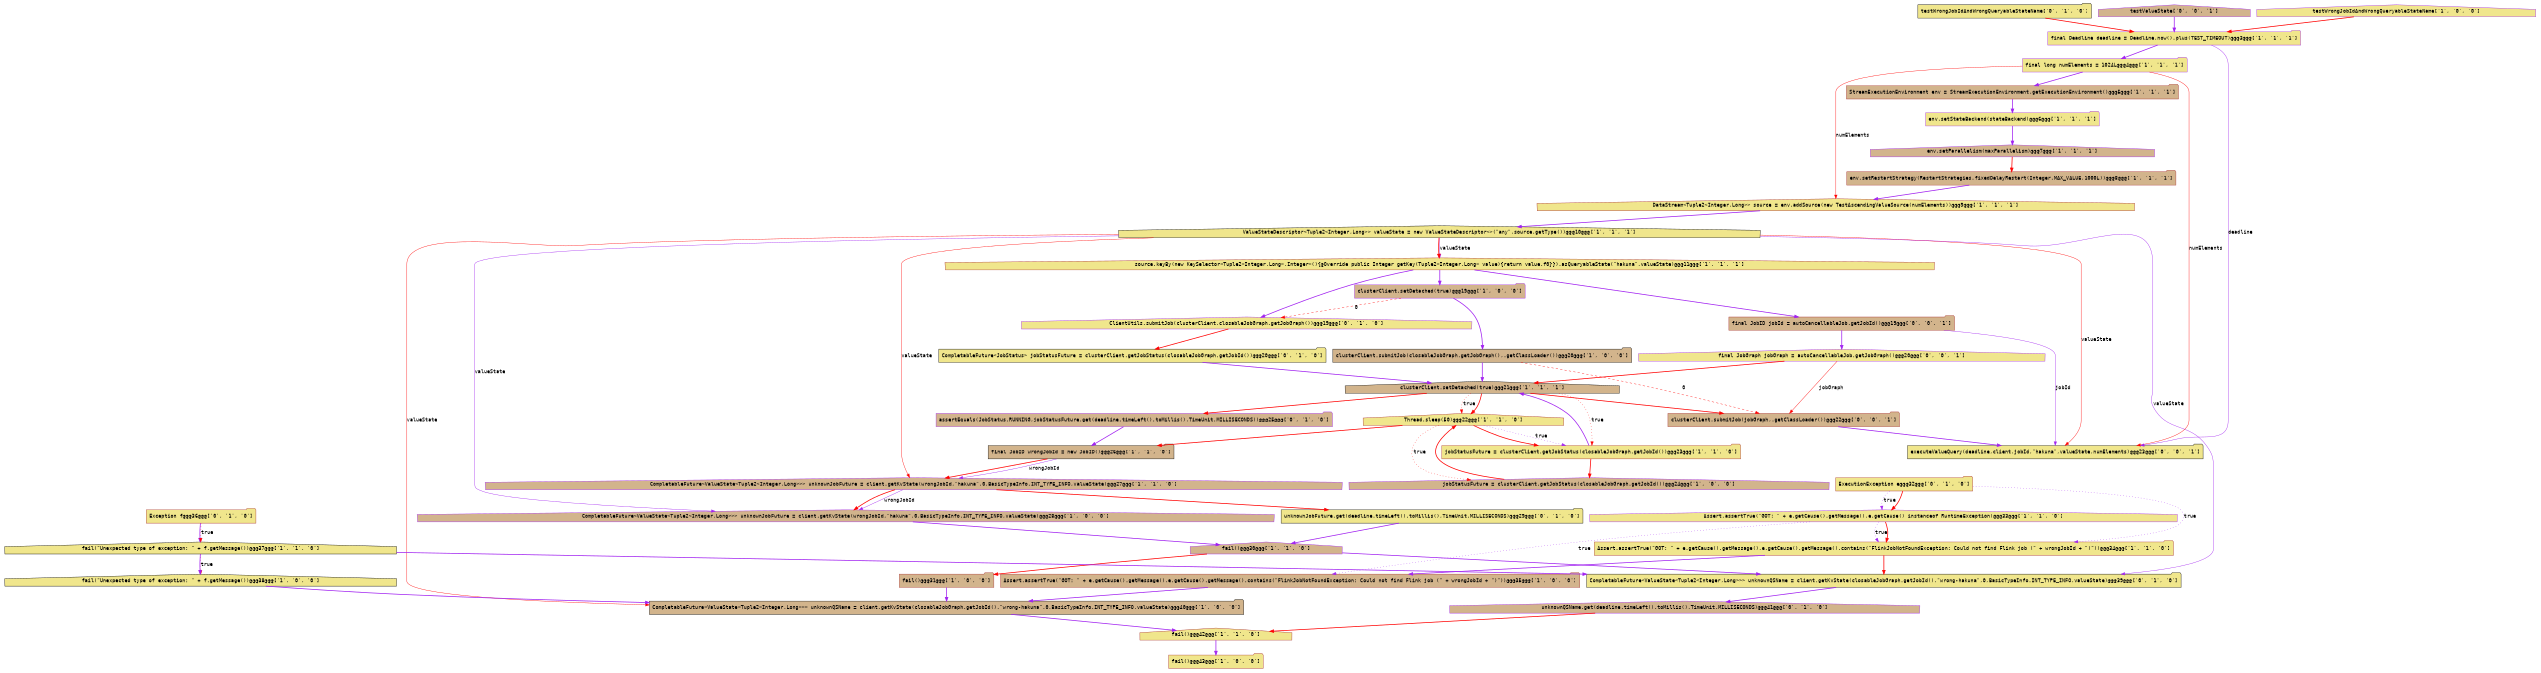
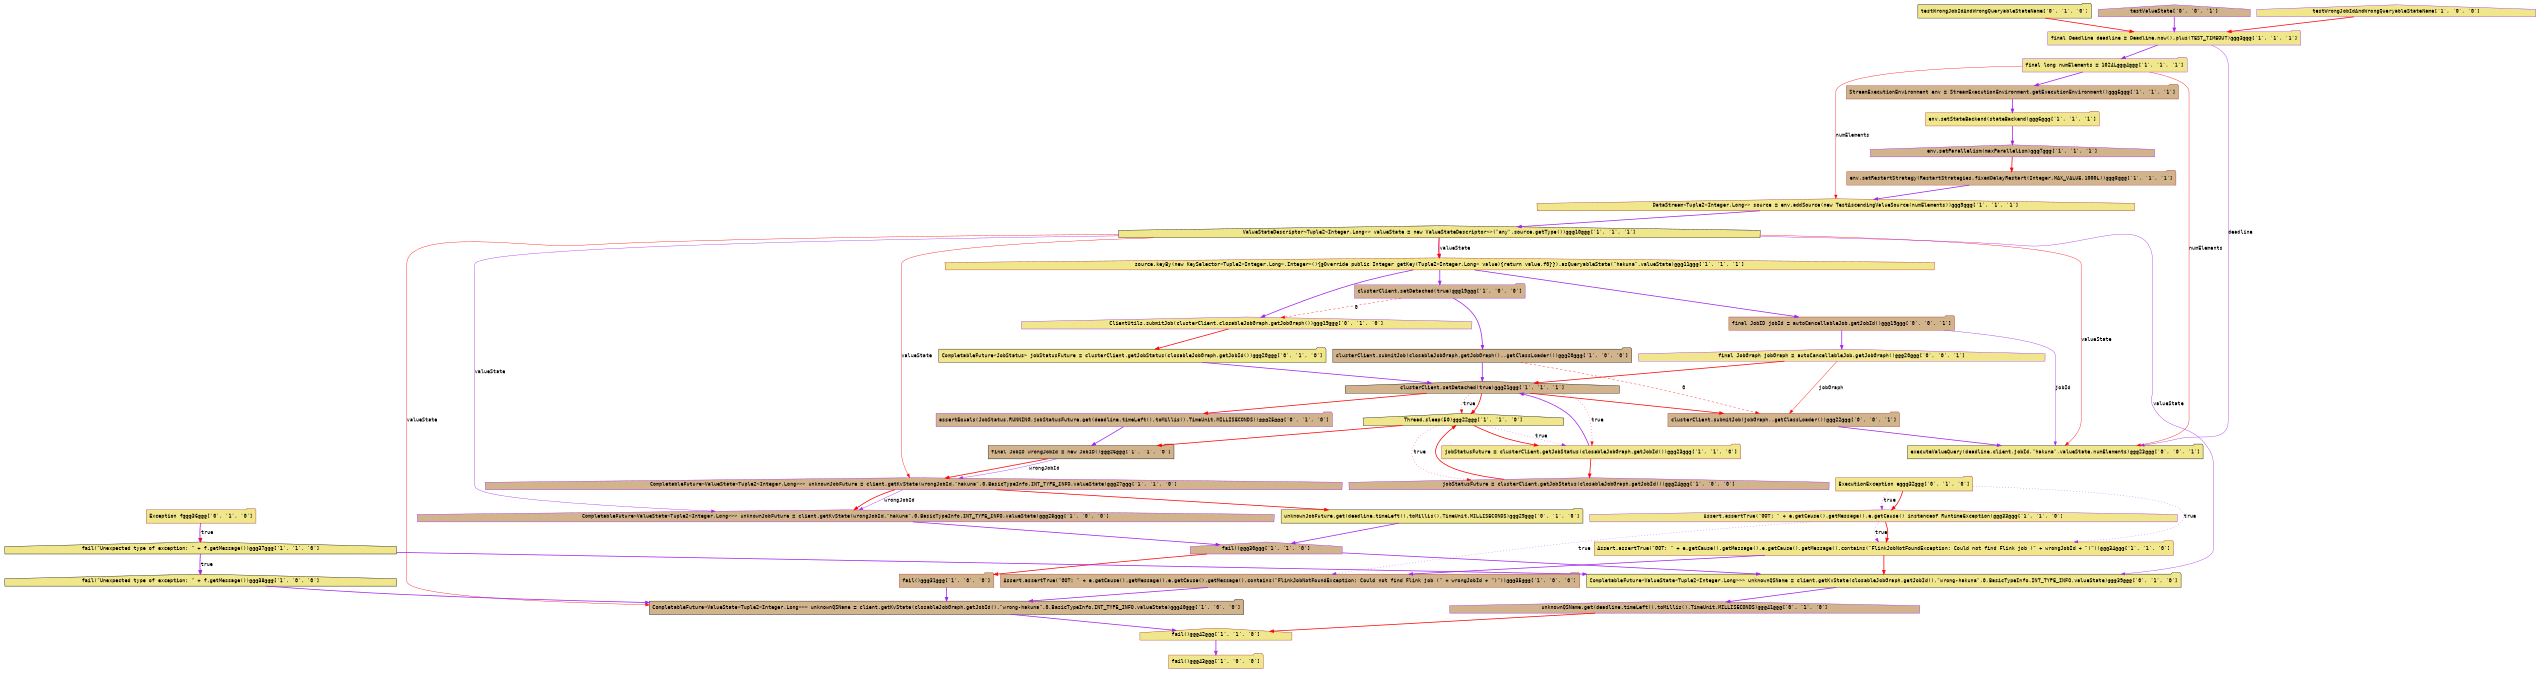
node "env.setStateBackend(stateBackend)@@@6@@@['1', '1', '1']": color purple -> brown
node "Thread.sleep(50)@@@22@@@['1', '1', '0']": color brown -> black
